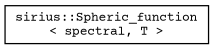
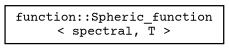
node "sirius::Spheric_function < spectral, T >": label "sirius::Spheric_function < spectral, T >" -> "function::Spheric_function < spectral, T >"
